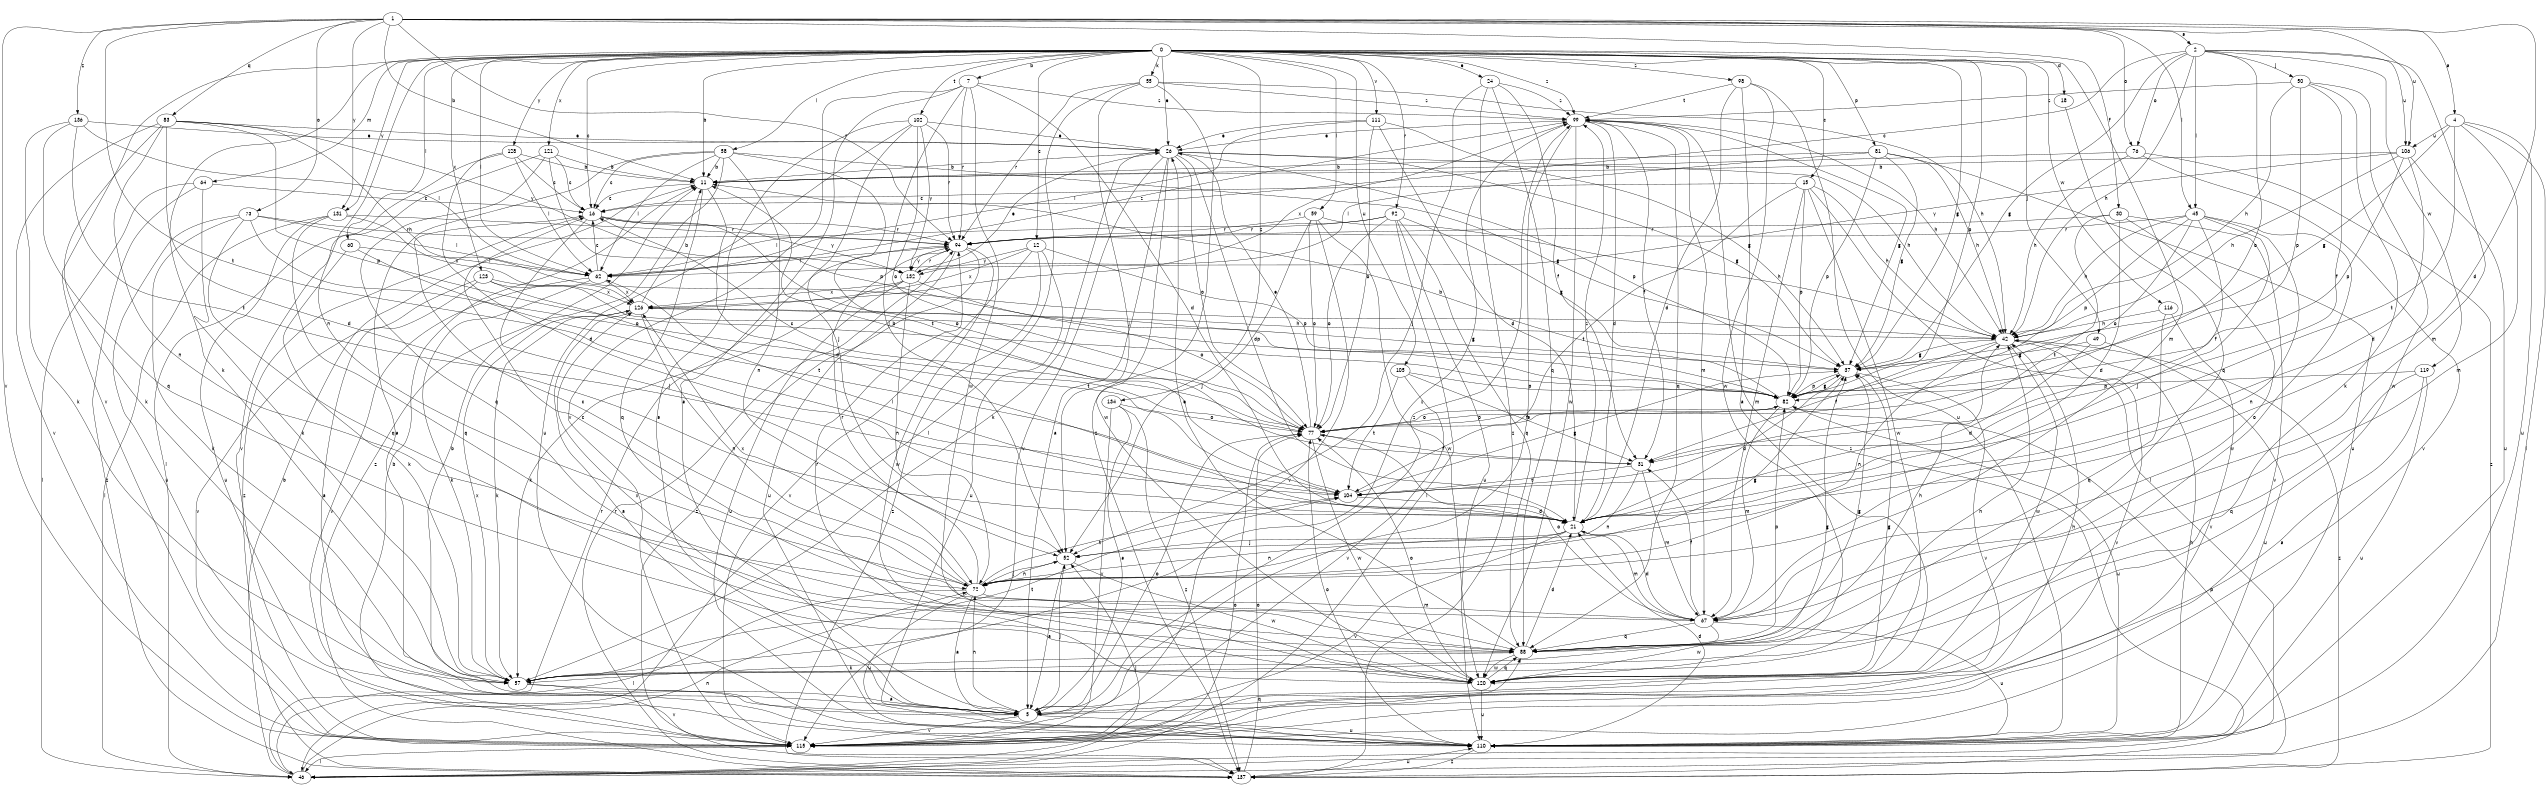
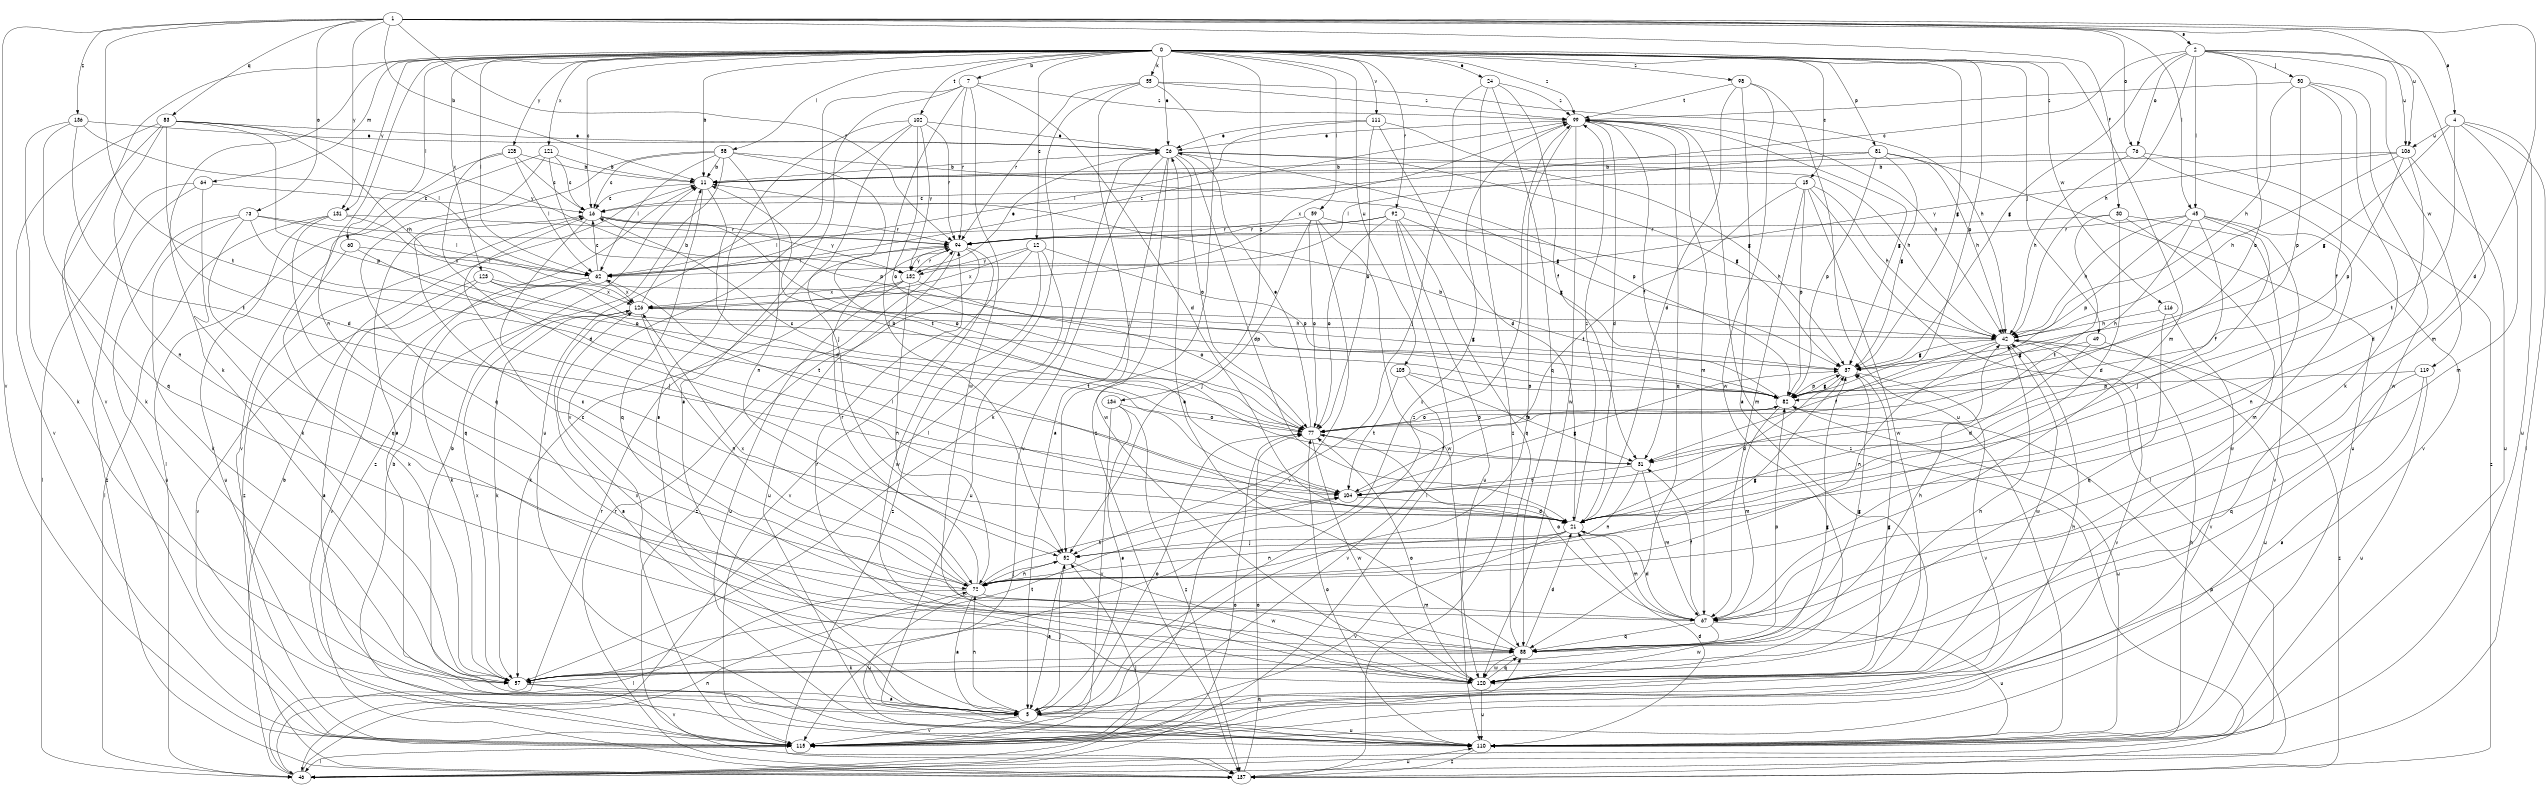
node "18": removed
edge "45" -> "77": label "o" -> "h"
edge "30" -> "67": label "o" -> "m"
